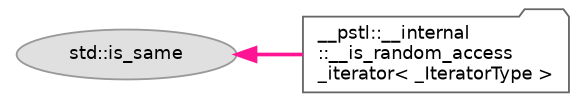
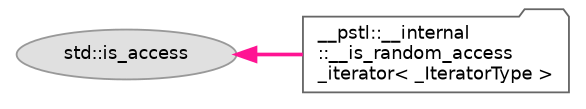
node "std::is_same": label "std::is_same" -> "std::is_access"
